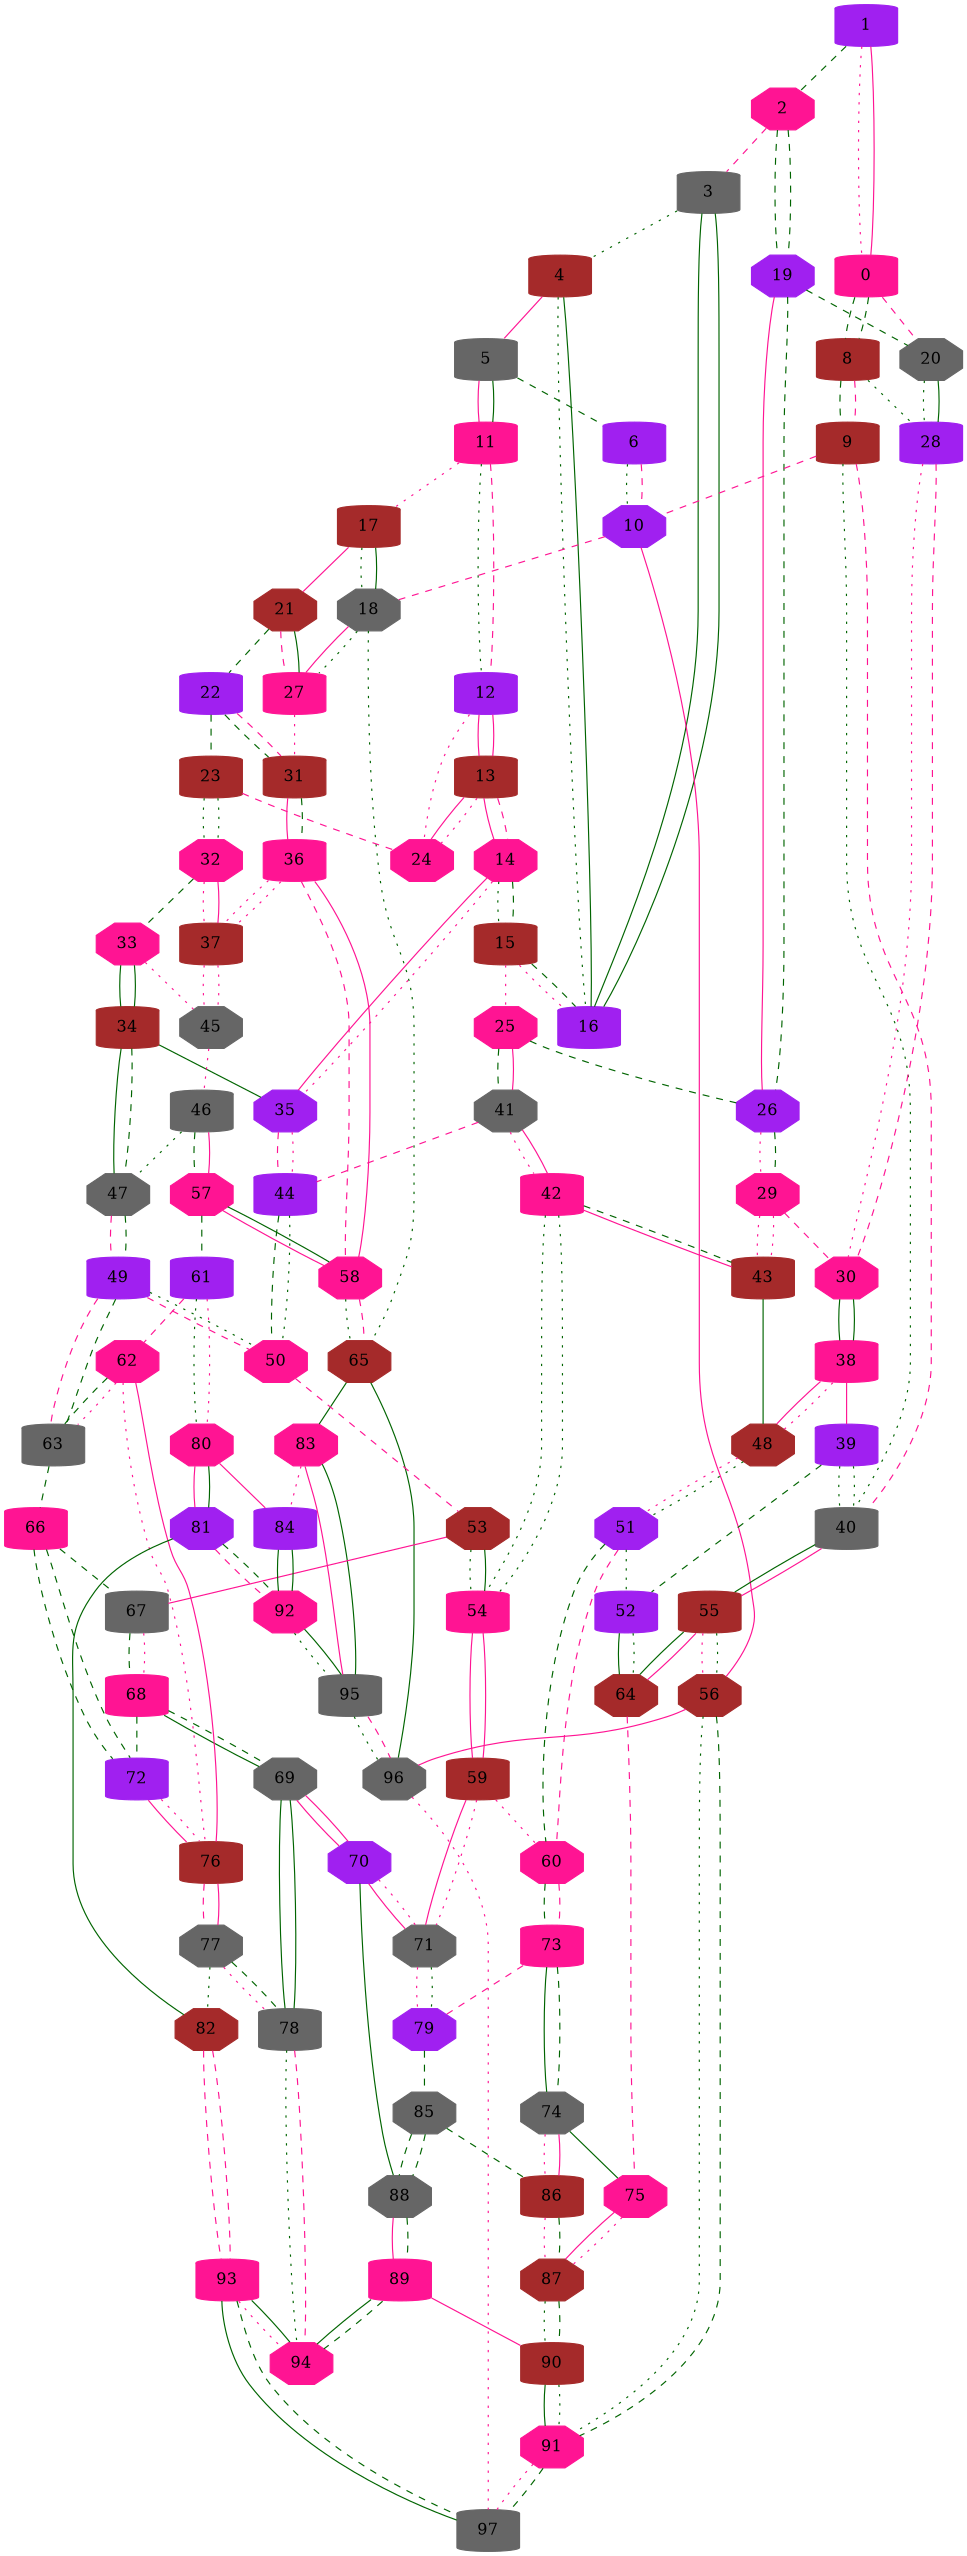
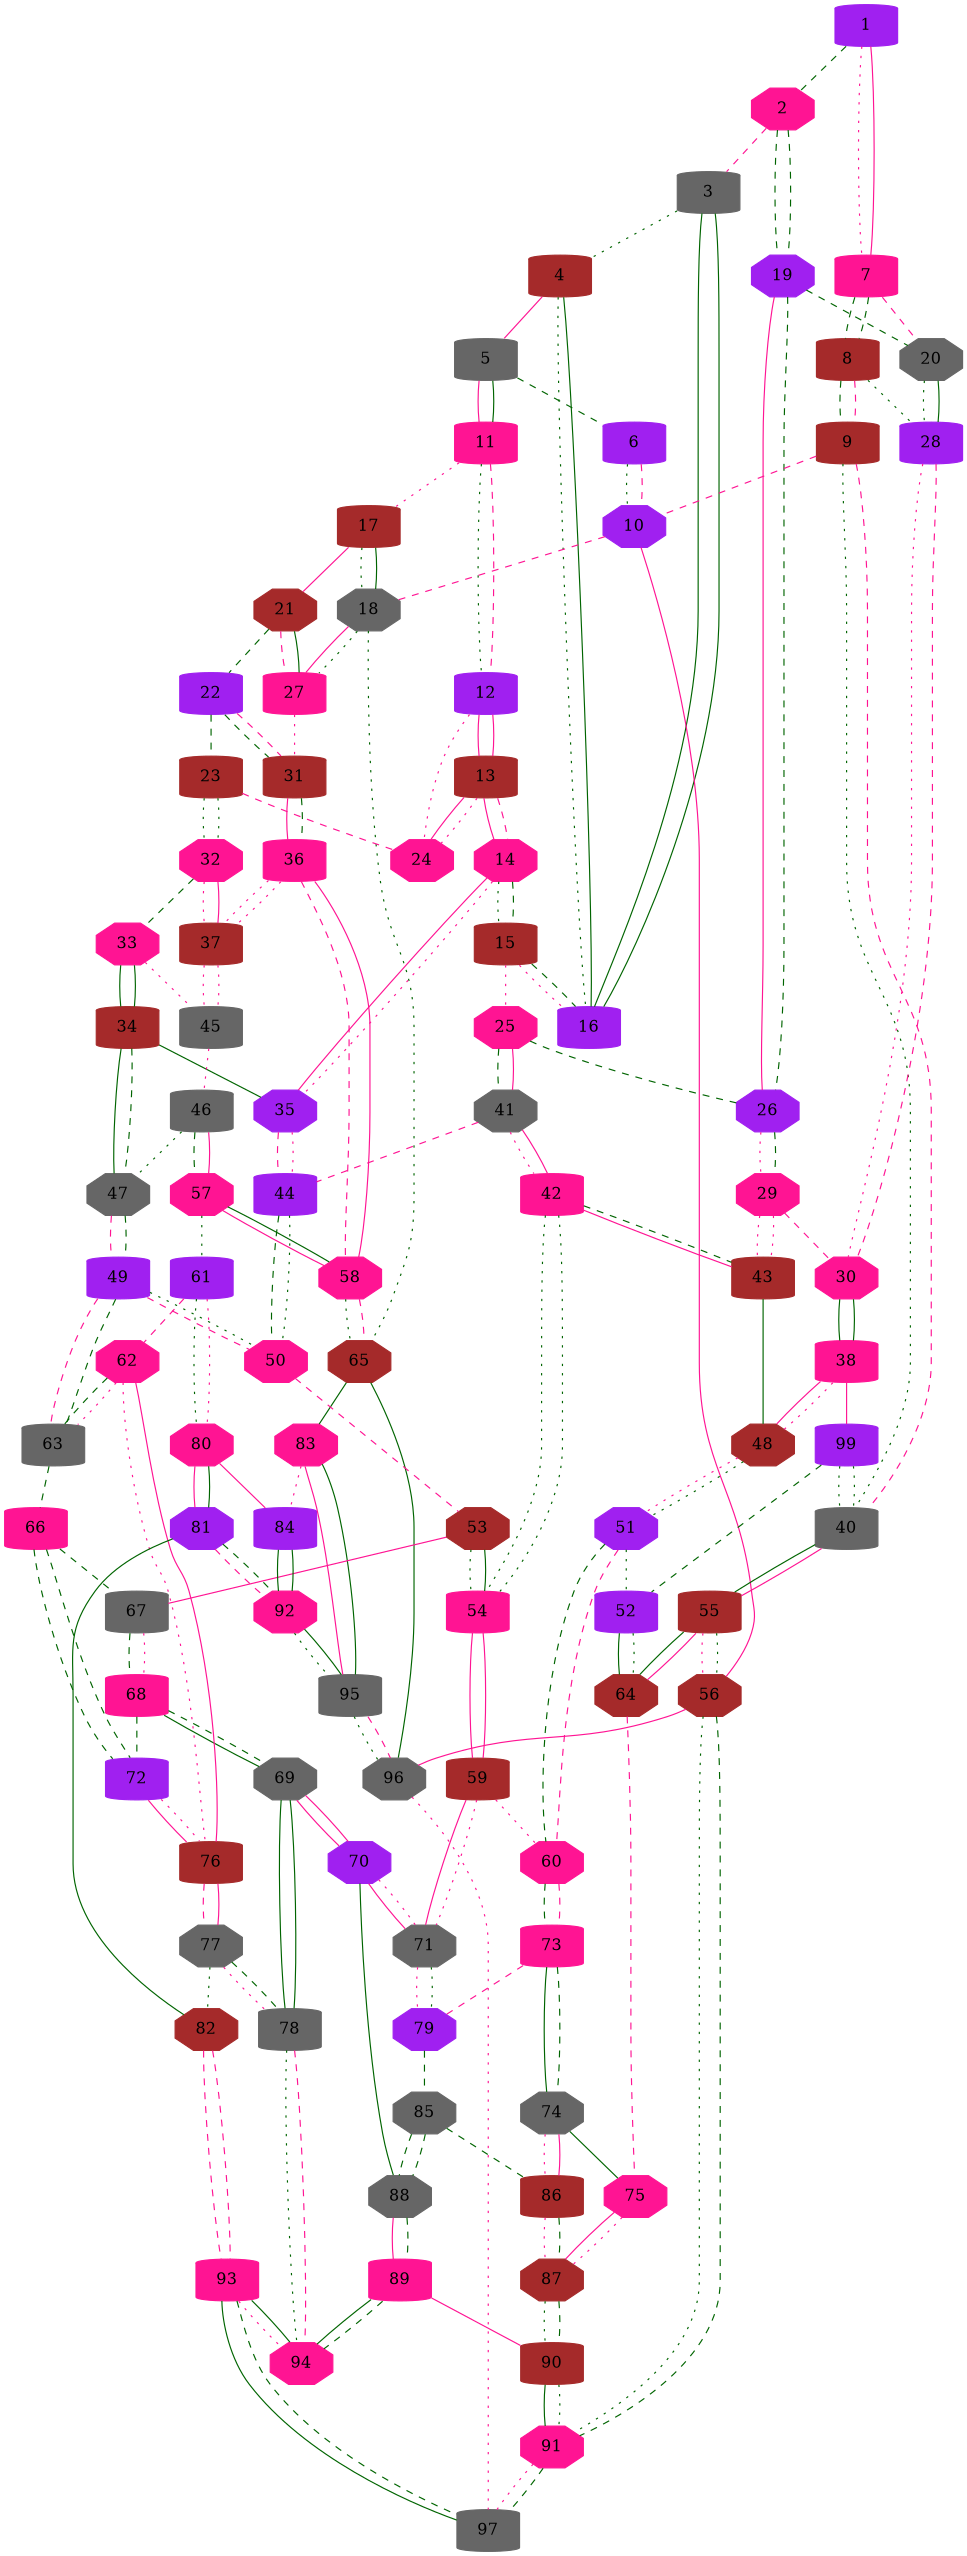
node "0": label "0" -> "7"
node "45": shape octagon -> cylinder
edge "57" -- "61": style dashed -> dotted
node "39": label "39" -> "99"
